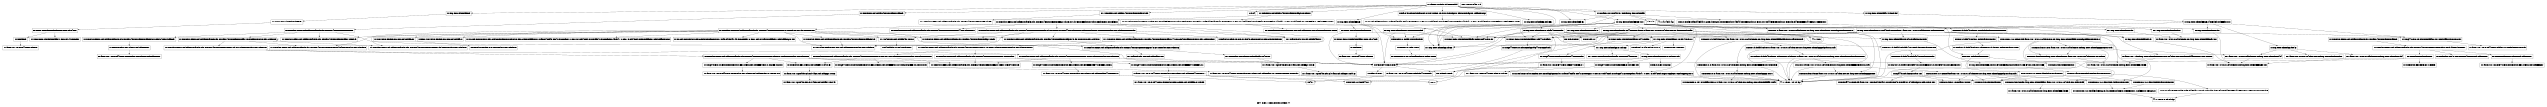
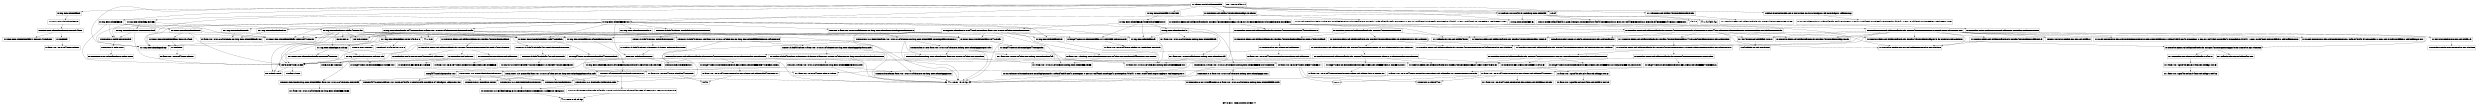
node "_ZNSt3setISt4pairIiiESt4lessIS1_ESaIS1_EED2Ev": removed
edge "_ZNSt6vectorIiSaIiEE4backEv" -> "_ZNK9__gnu_cxx17__normal_iteratorIPiSt6vectorIiSaIiEEEplEl": now "_ZNSt6vectorIiSaIiEE4backEv" -> "_ZNSt6vectorIiSaIiEE3endEv"
